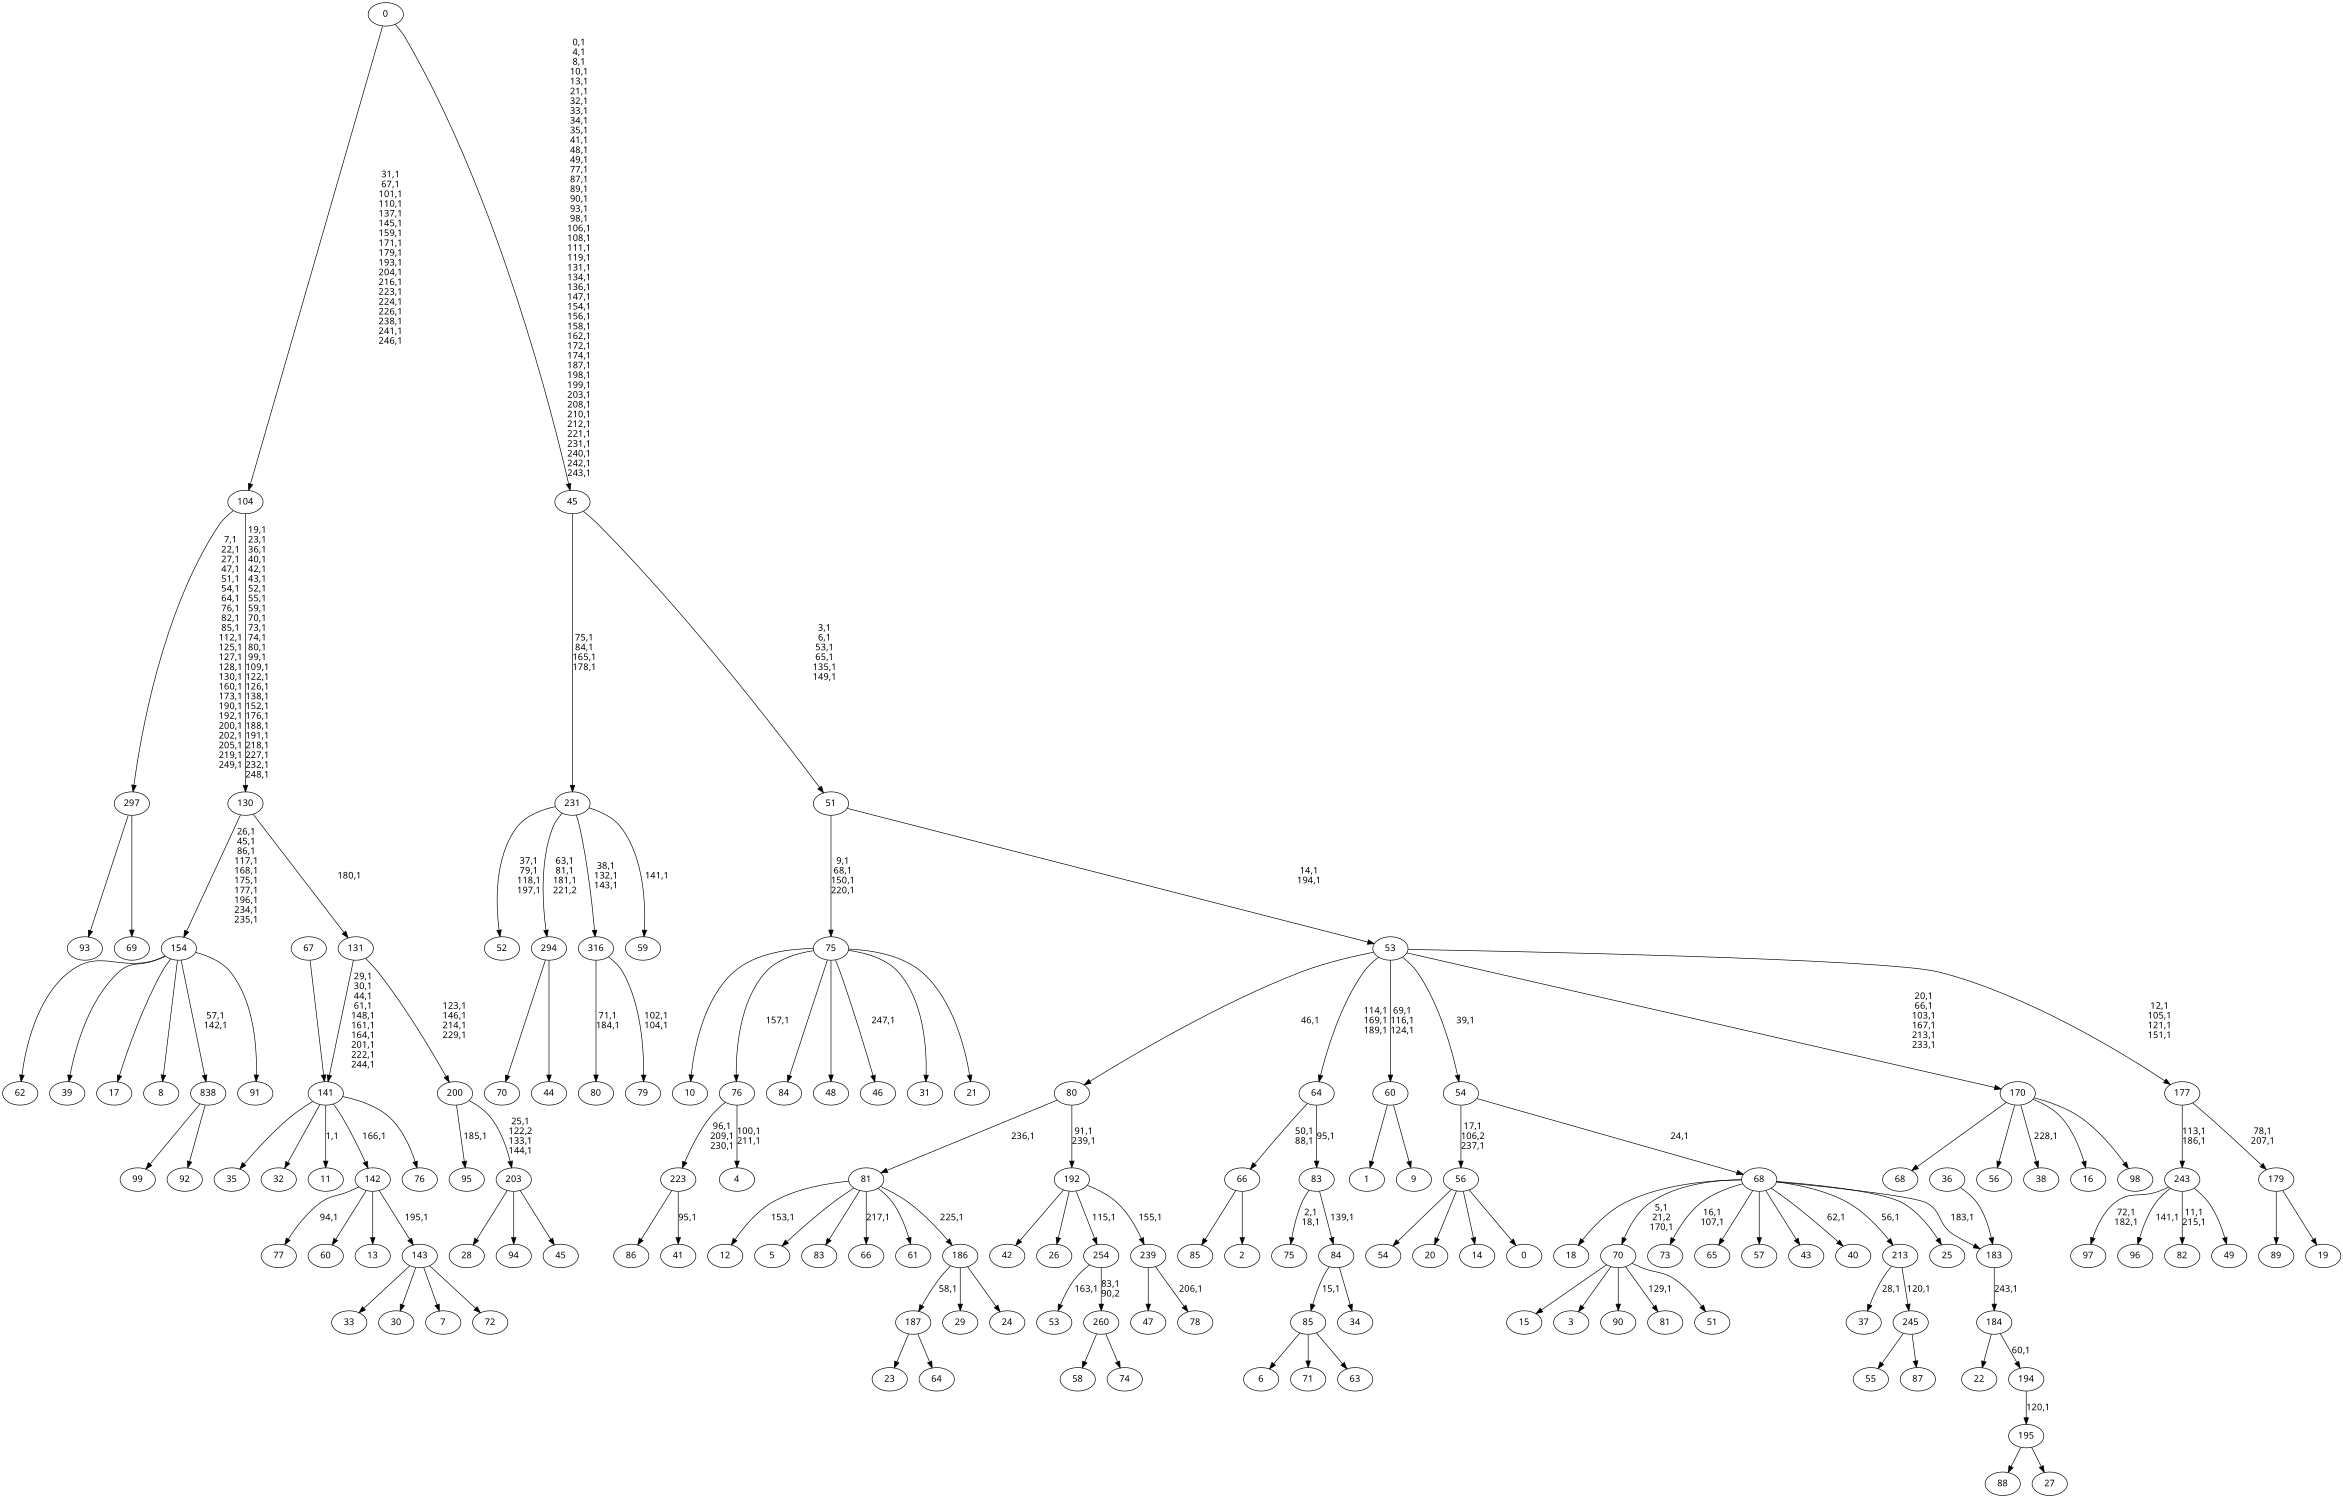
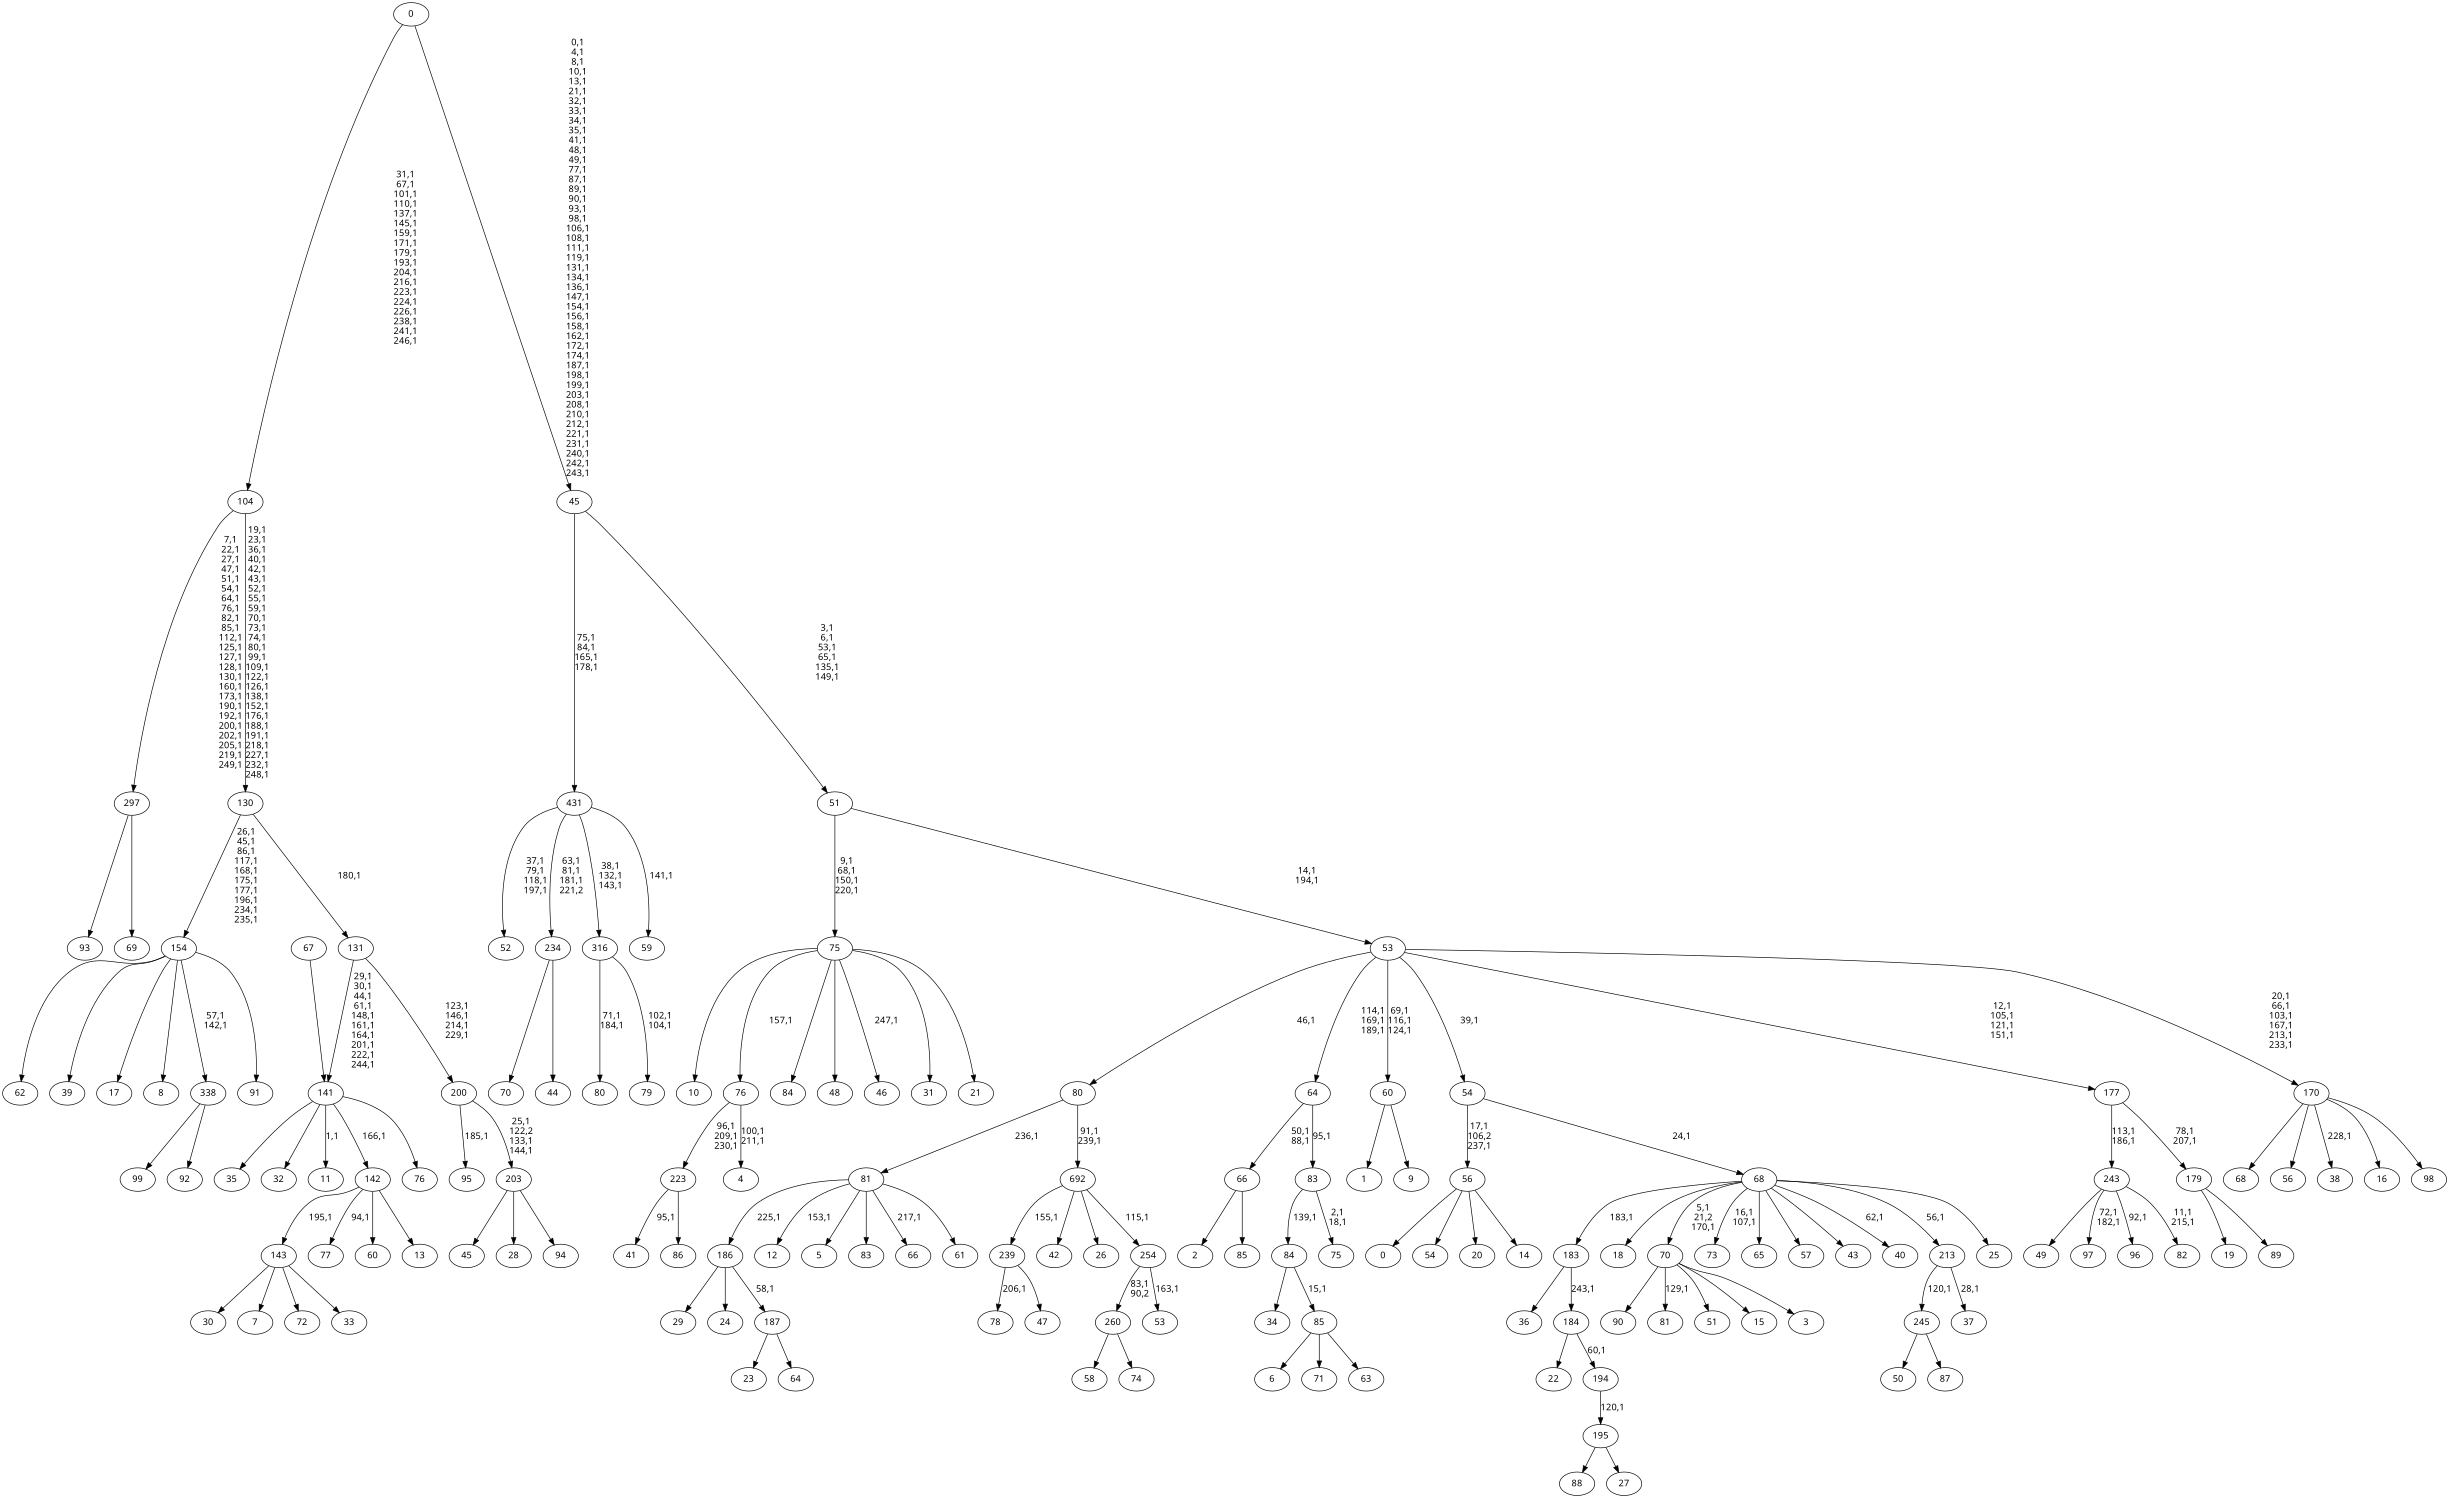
node "231": label "231" -> "431"
node "294": label "294" -> "234"
node "838": label "838" -> "338"
node "192": label "192" -> "692"
edge "36" -> "183": reversed
edge "243" -> "96": label "141,1" -> "92,1"
node "55": label "55" -> "50"
